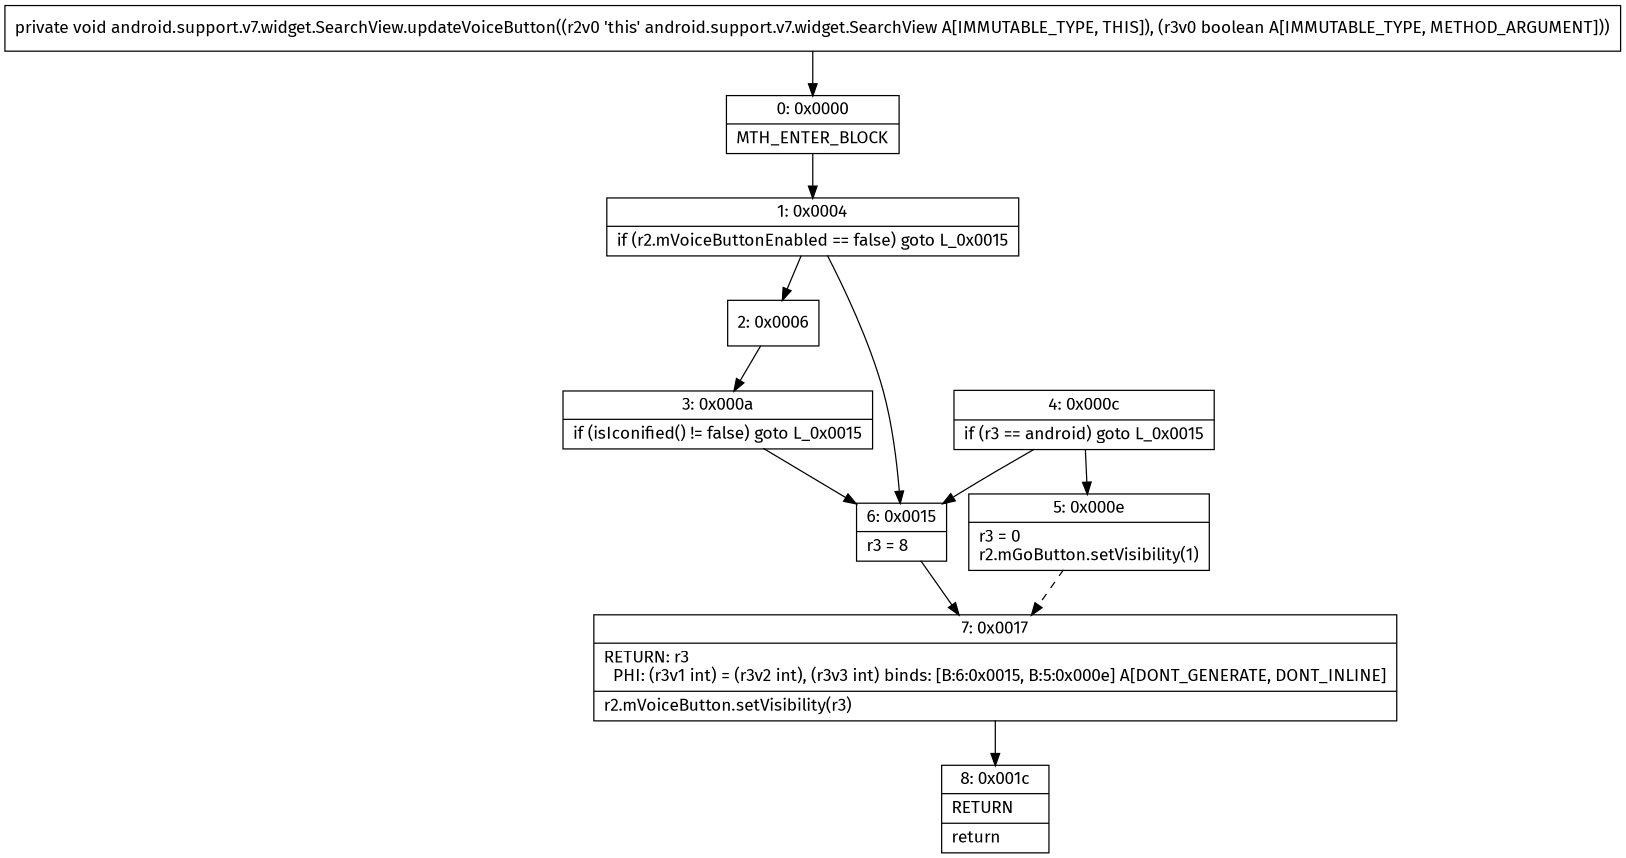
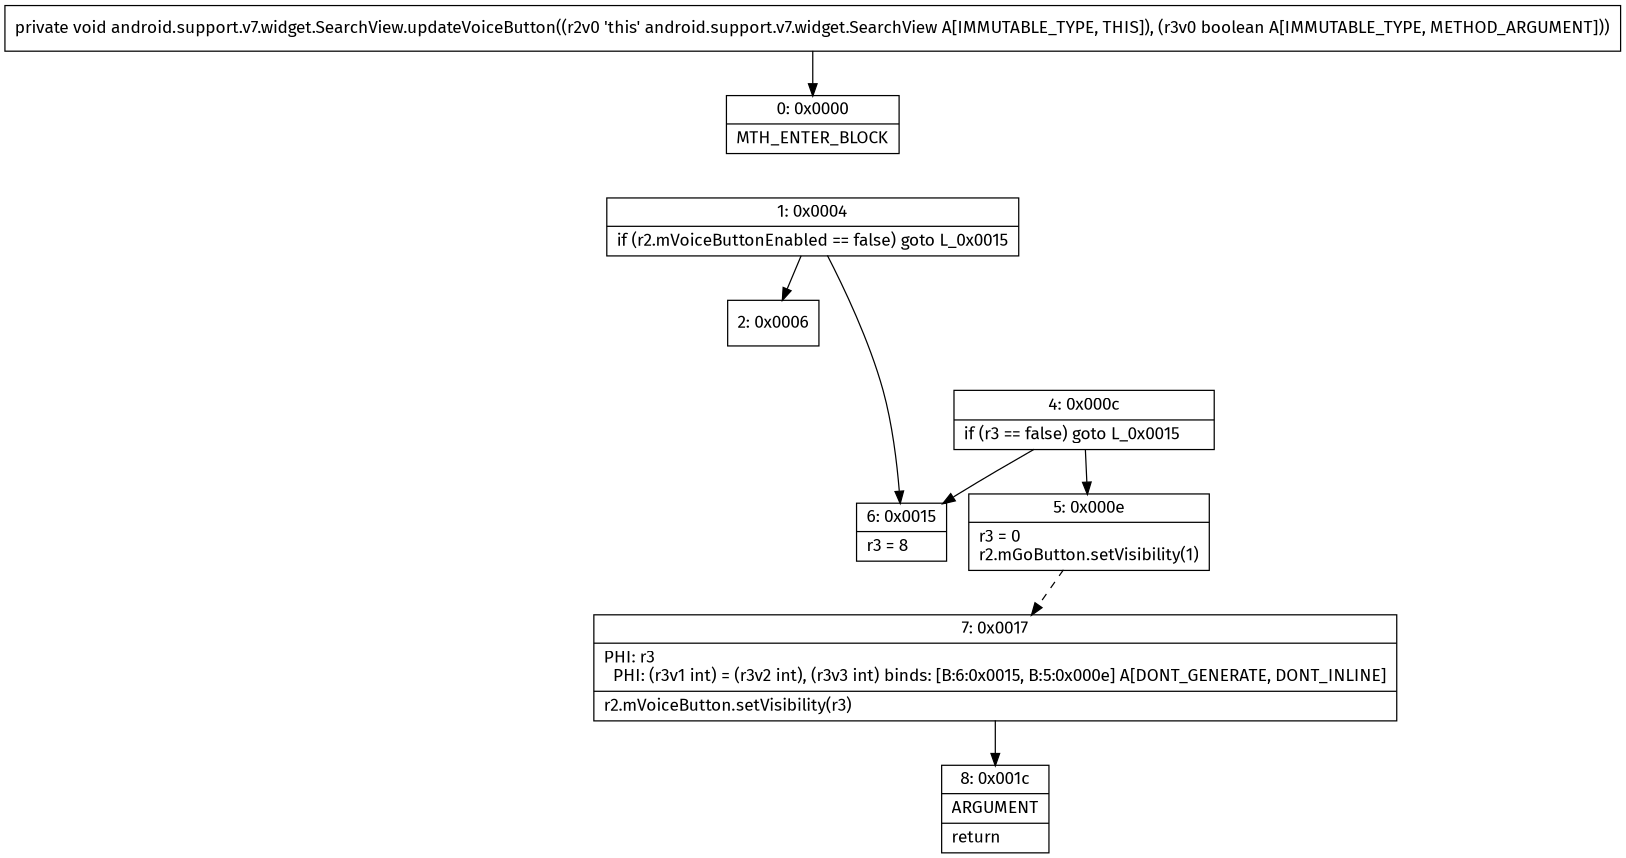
edge "0: 0x0000" -> "1: 0x0004": removed
node "3: 0x000a": removed
node "4: 0x000c": text "if (r3 == android) goto L_0x0015" -> "if (r3 == false) goto L_0x0015"
edge "6: 0x0015" -> "7: 0x0017": removed
node "7: 0x0017": text "RETURN: r3" -> "PHI: r3"
node "8: 0x001c": text "RETURN" -> "ARGUMENT"
